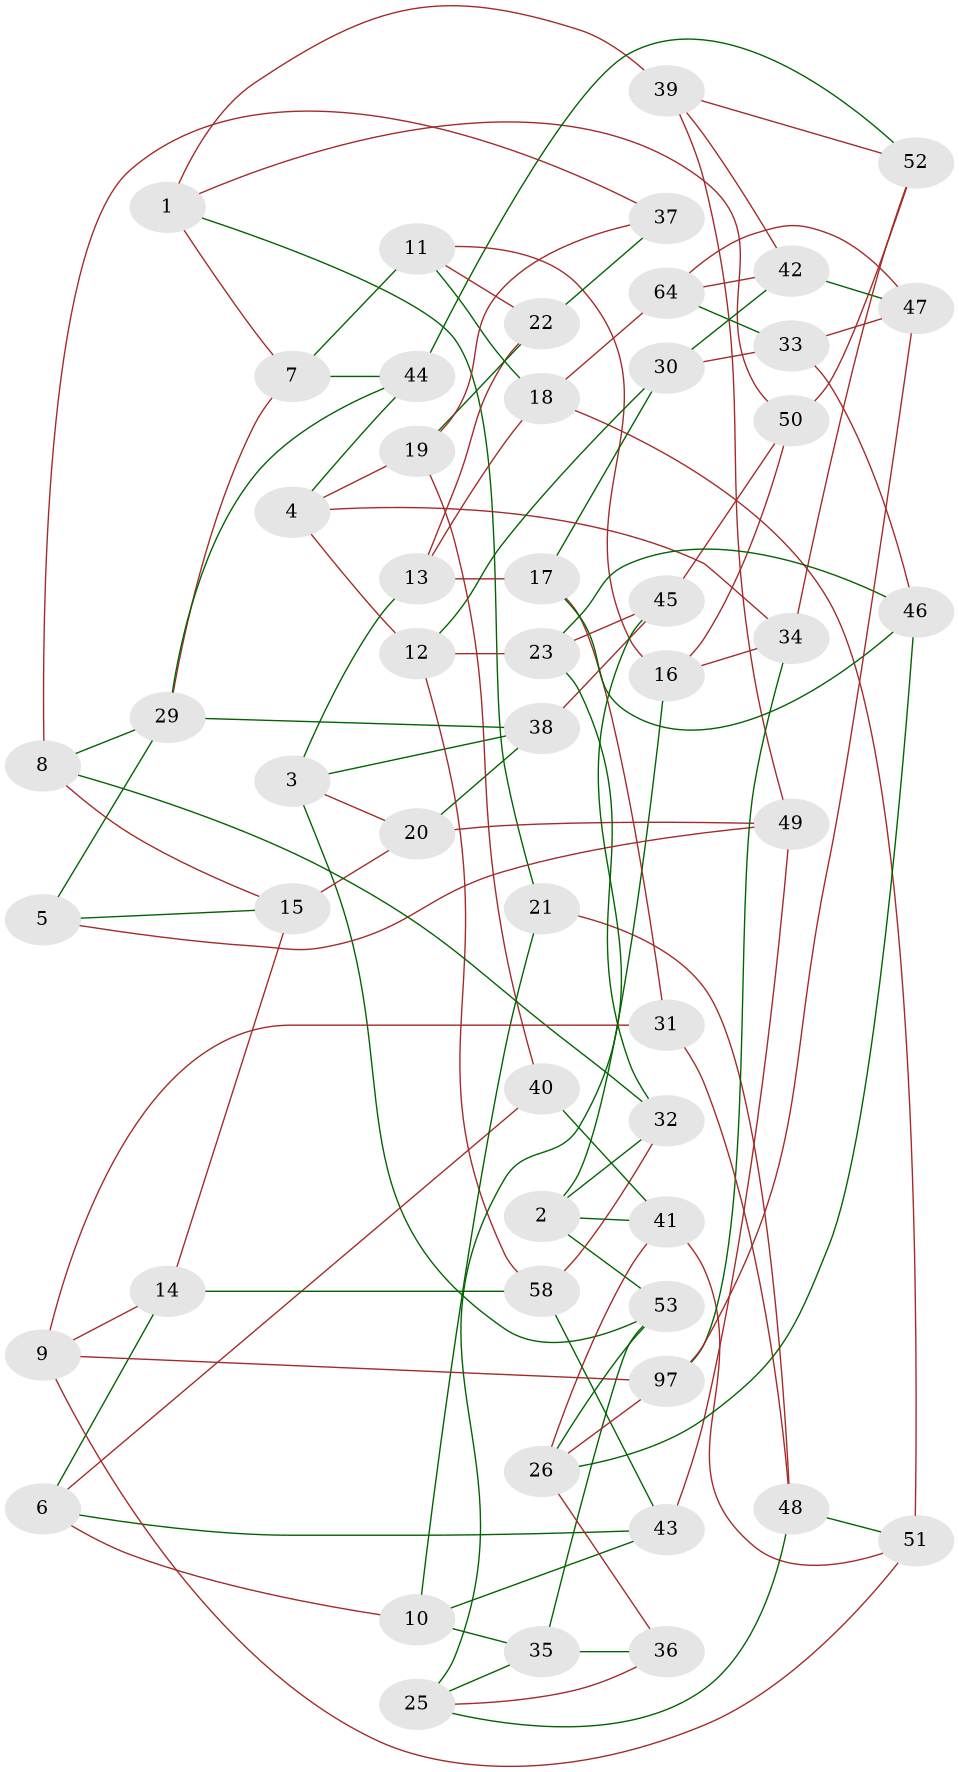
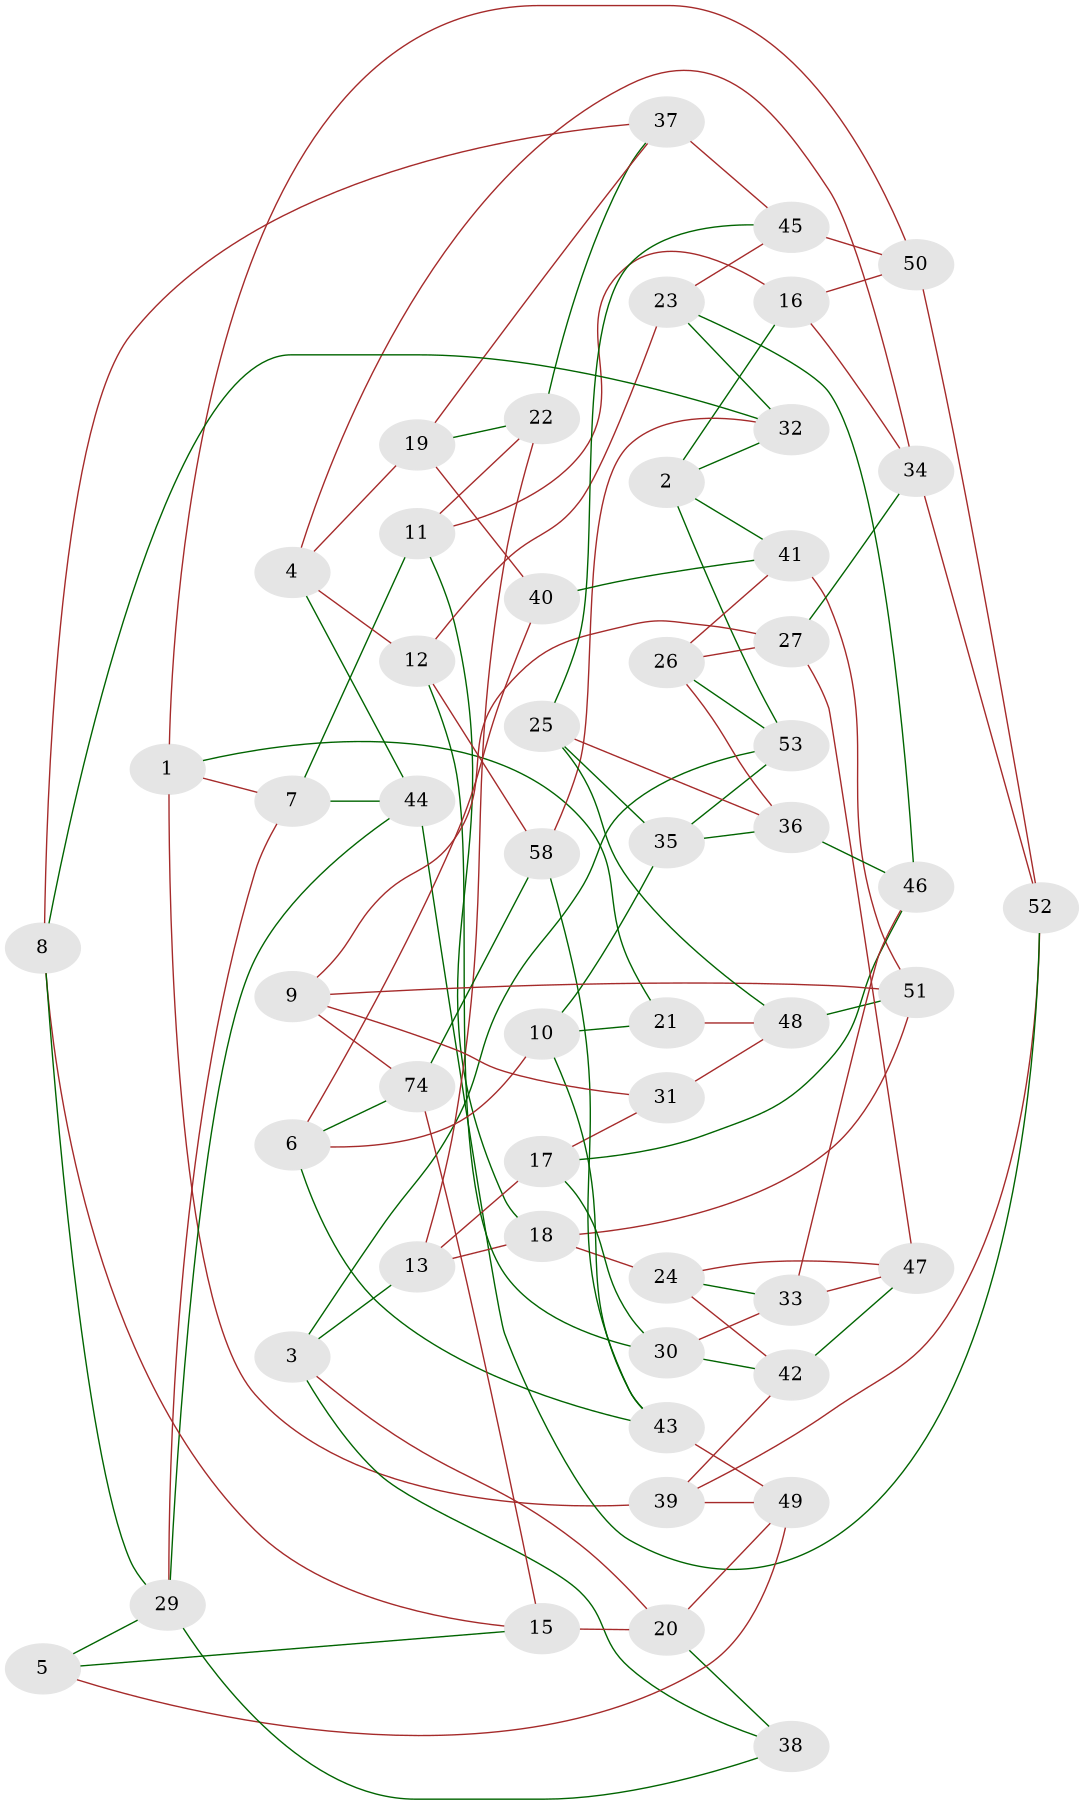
node "64": label "64" -> "24"
edge "45" -- "38": now "45" -- "37"
edge "46" -- "26": now "46" -- "36"
node "14": label "14" -> "74"
node "97": label "97" -> "27"
